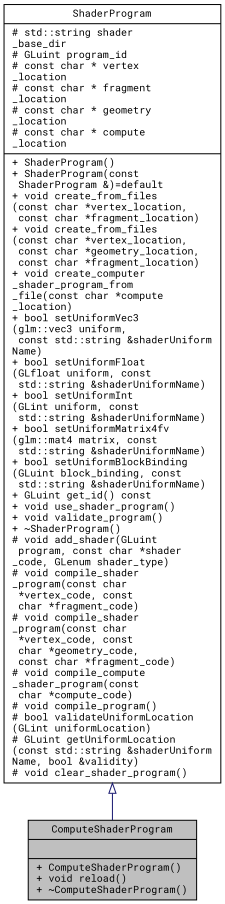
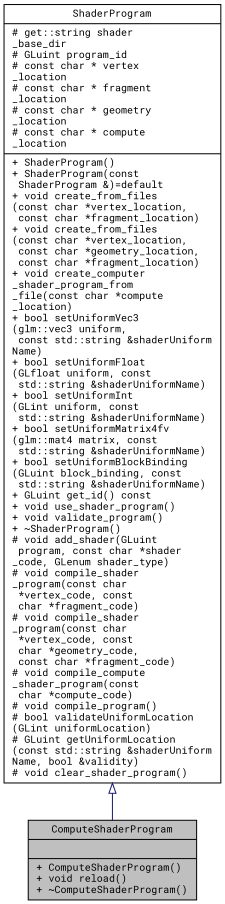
node "ShaderProgram": text "# std::string shader" -> "# get::string shader"
